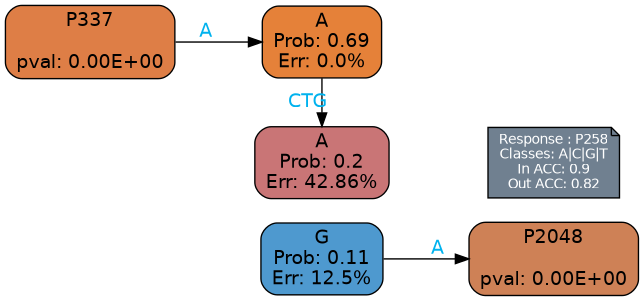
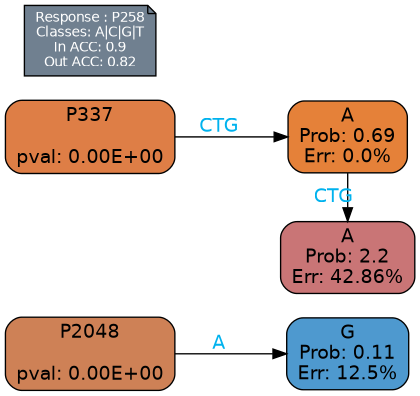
edge "P337 pval: 0.00E+00" -> "A Prob: 0.69 Err: 0.0%": label "A" -> "CTG"
node "A Prob: 0.2 Err: 42.86%": label "A Prob: 0.2 Err: 42.86%" -> "A Prob: 2.2 Err: 42.86%"
edge "G Prob: 0.11 Err: 12.5%" -> "P2048 pval: 0.00E+00": reversed
